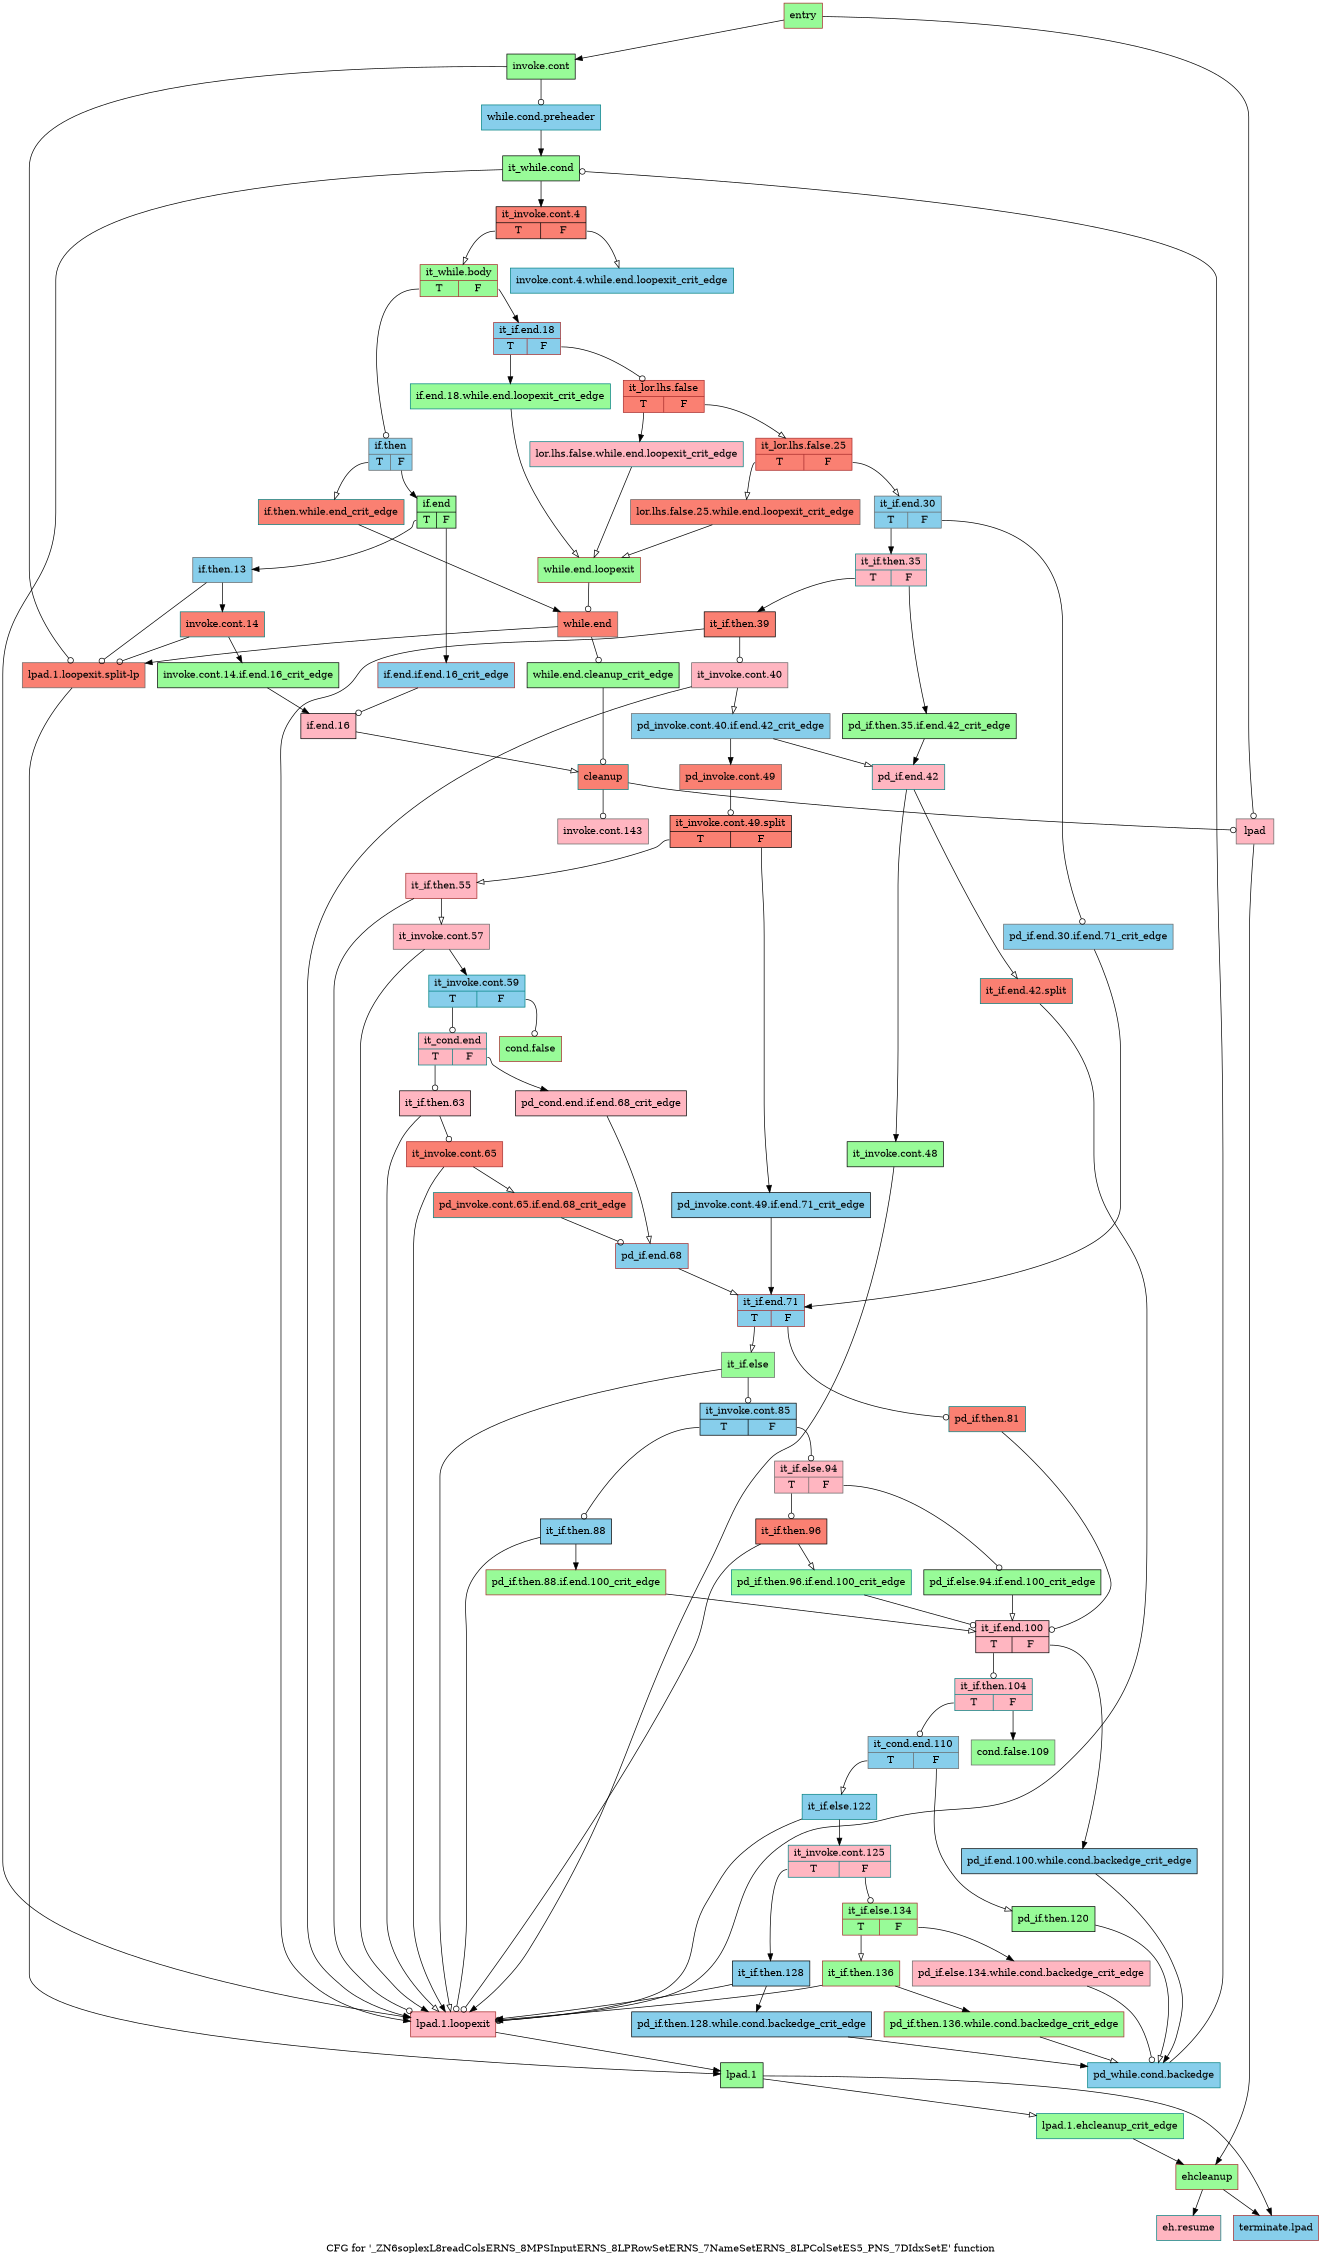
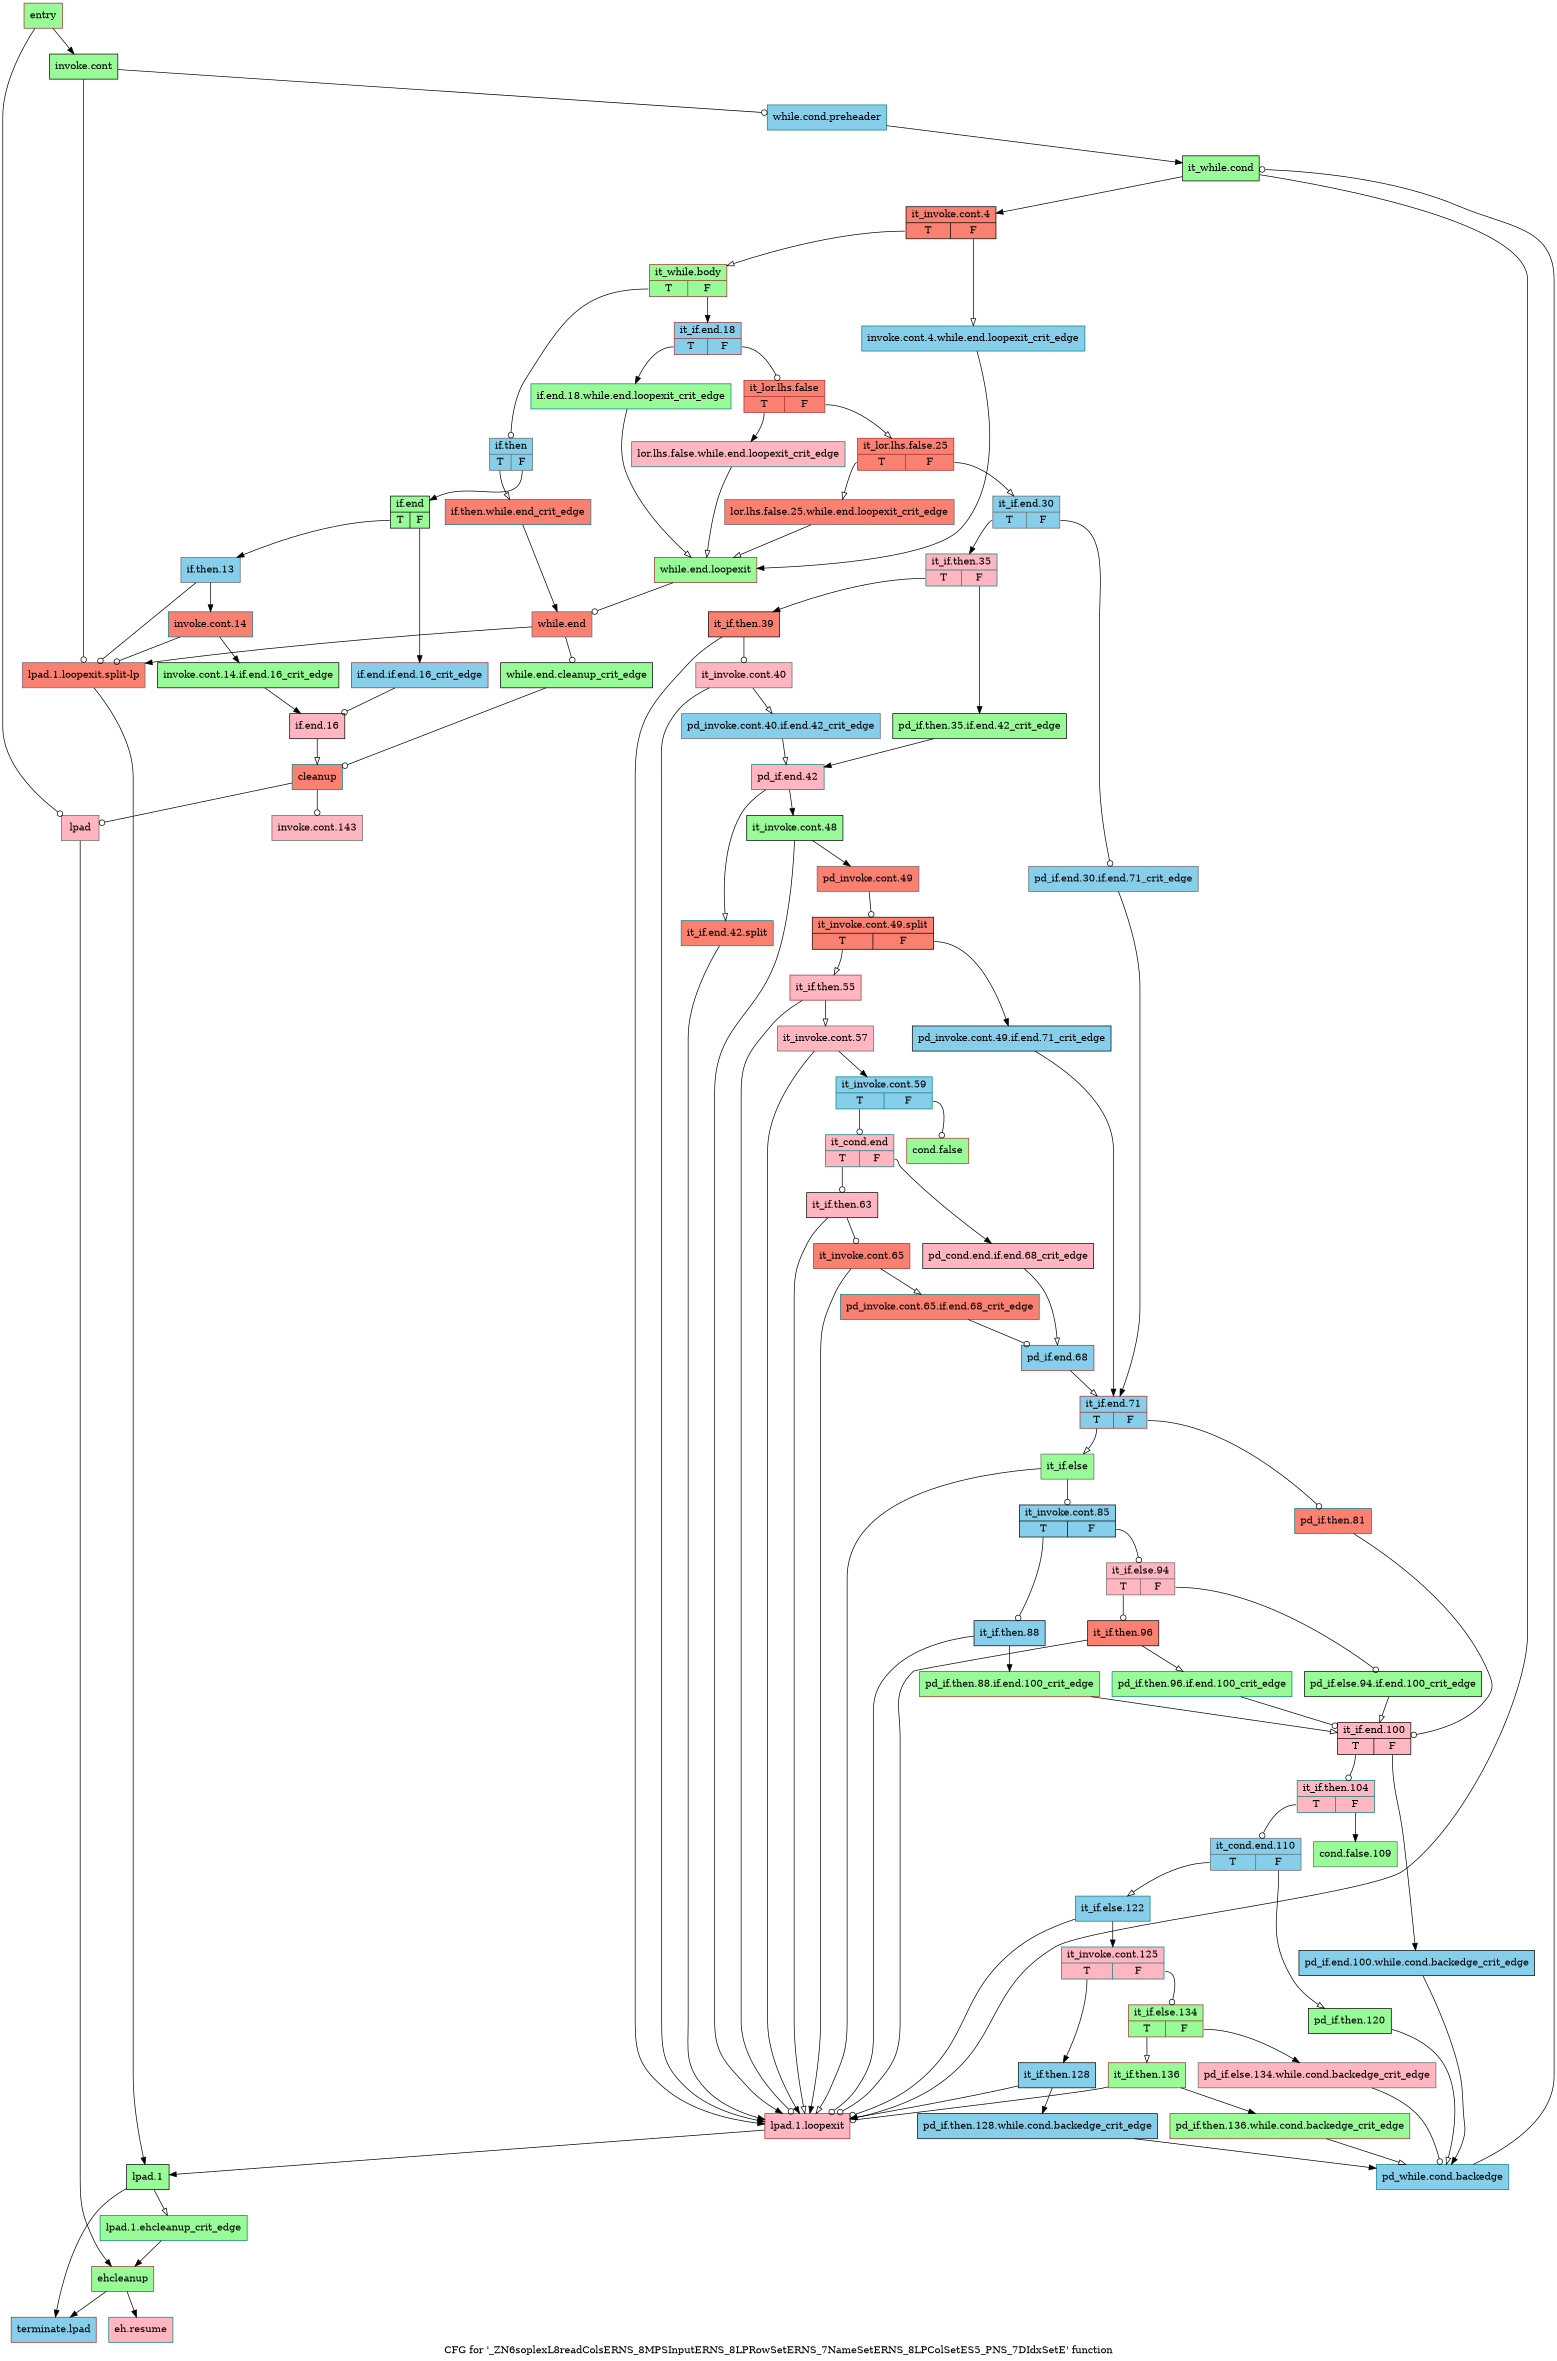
edge "invoke.cont.4.while.end.loopexit_crit_edge" -> "while.end.loopexit": added
edge "pd_invoke.cont.40.if.end.42_crit_edge" -> "pd_invoke.cont.49": now "it_invoke.cont.48" -> "pd_invoke.cont.49"
